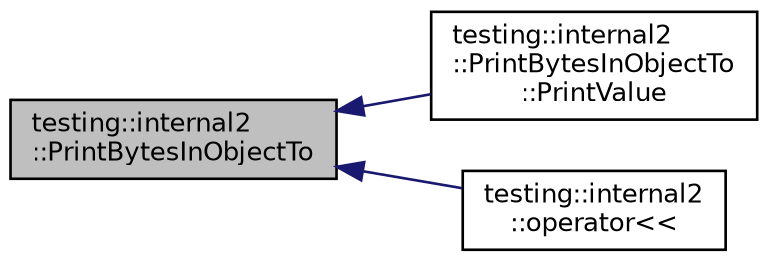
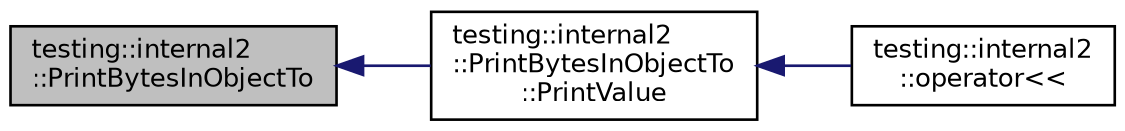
edge "testing::internal2 ::operator<<" -> "testing::internal2 ::PrintBytesInObjectTo": now "testing::internal2 ::operator<<" -> "testing::internal2 ::PrintBytesInObjectTo ::PrintValue"
